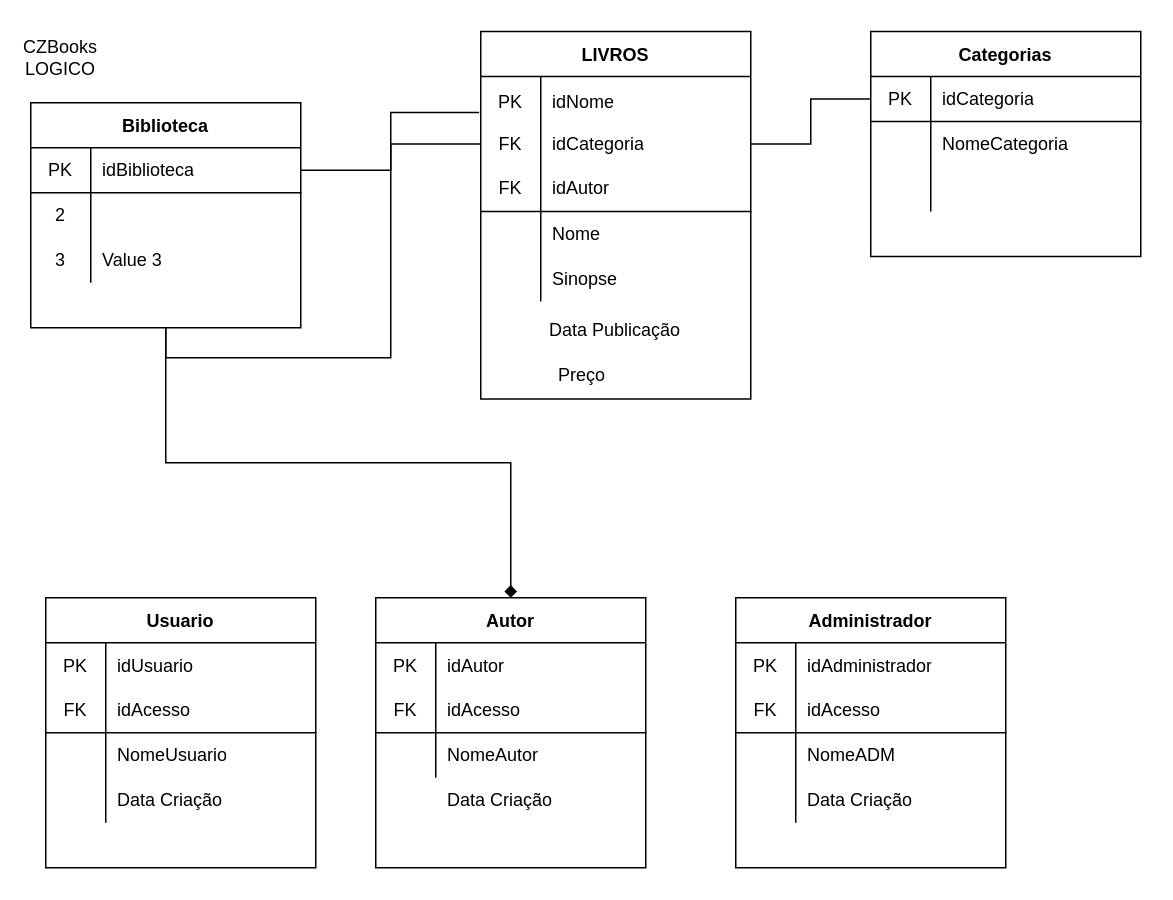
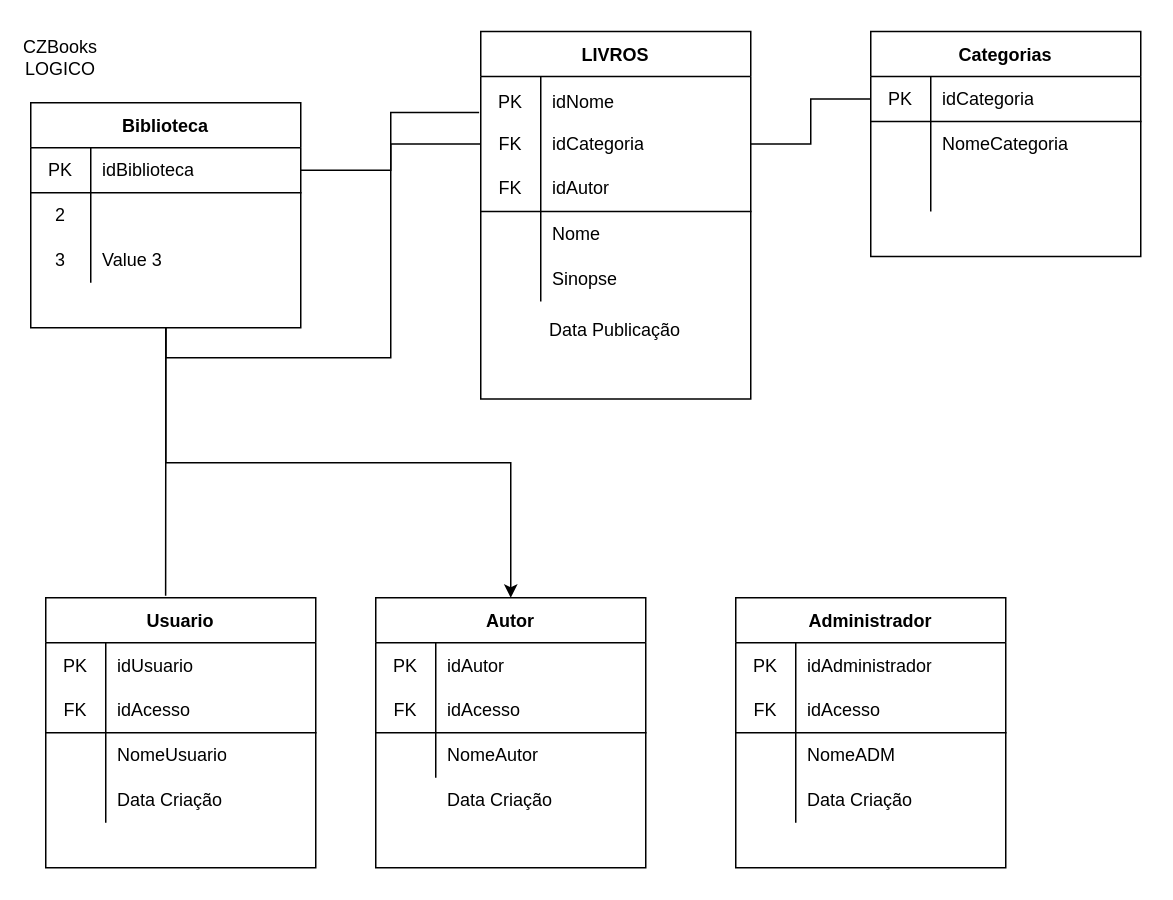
node "Preço": removed
edge "Biblioteca" -- "Usuario": added
edge "Biblioteca" -> "Autor": arrowhead diamond -> classic
